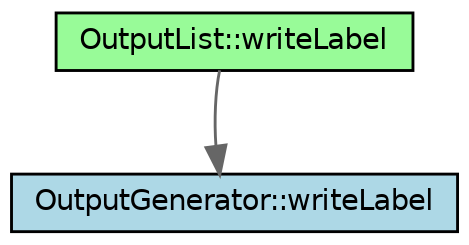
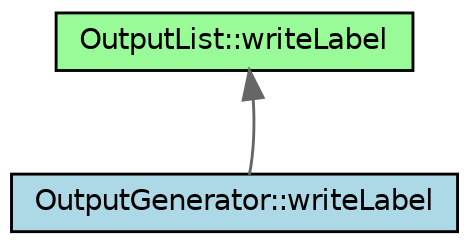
edge "OutputList::writeLabel" -> "OutputGenerator::writeLabel": reversed
